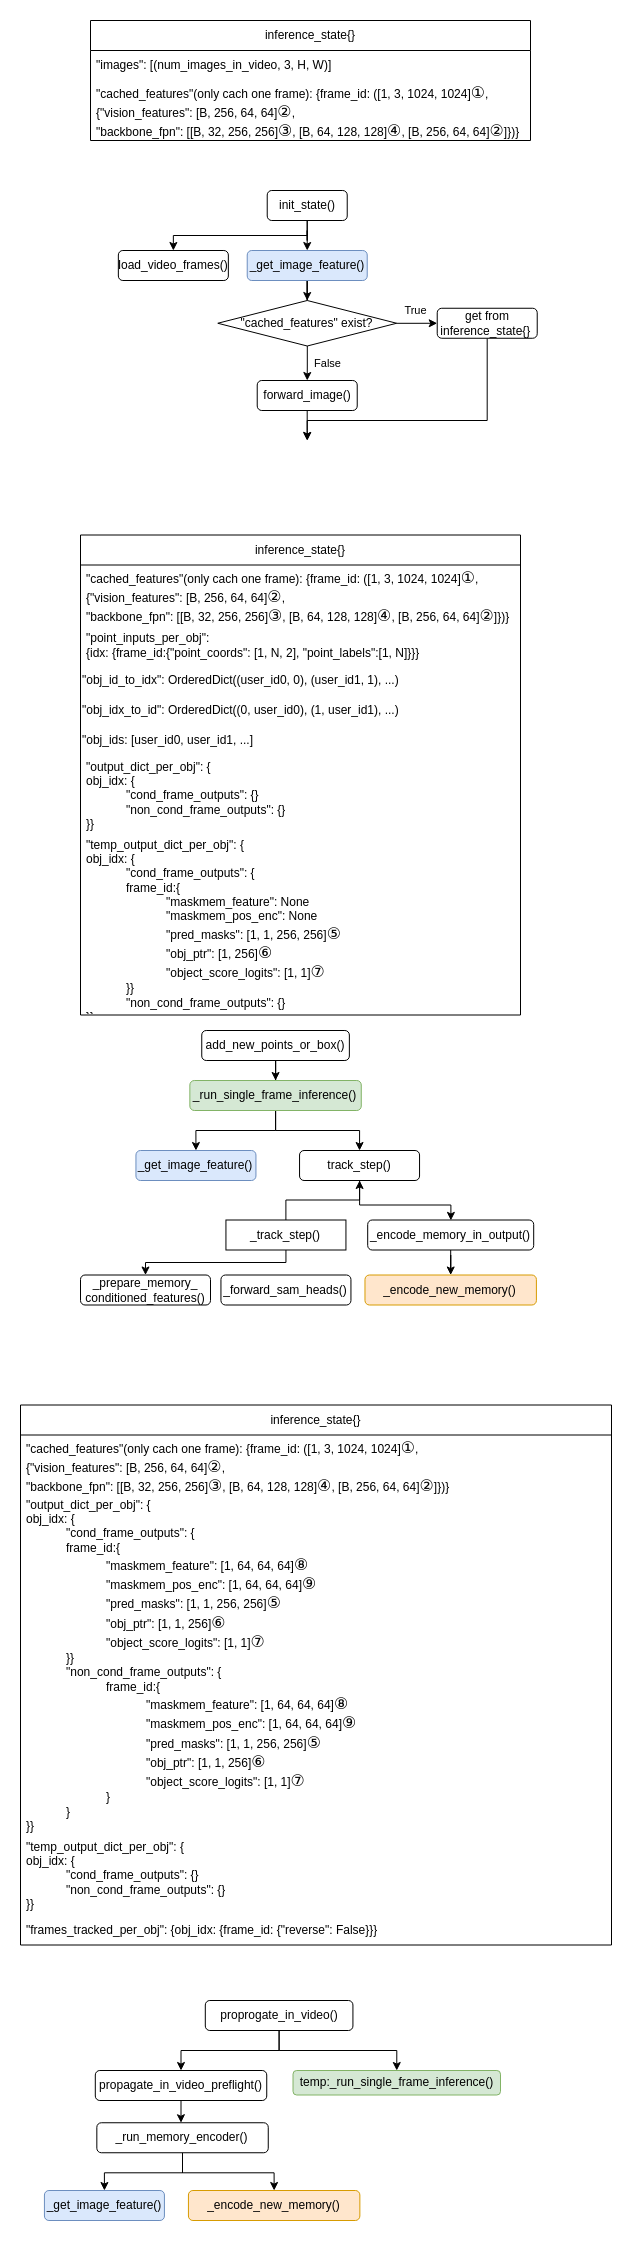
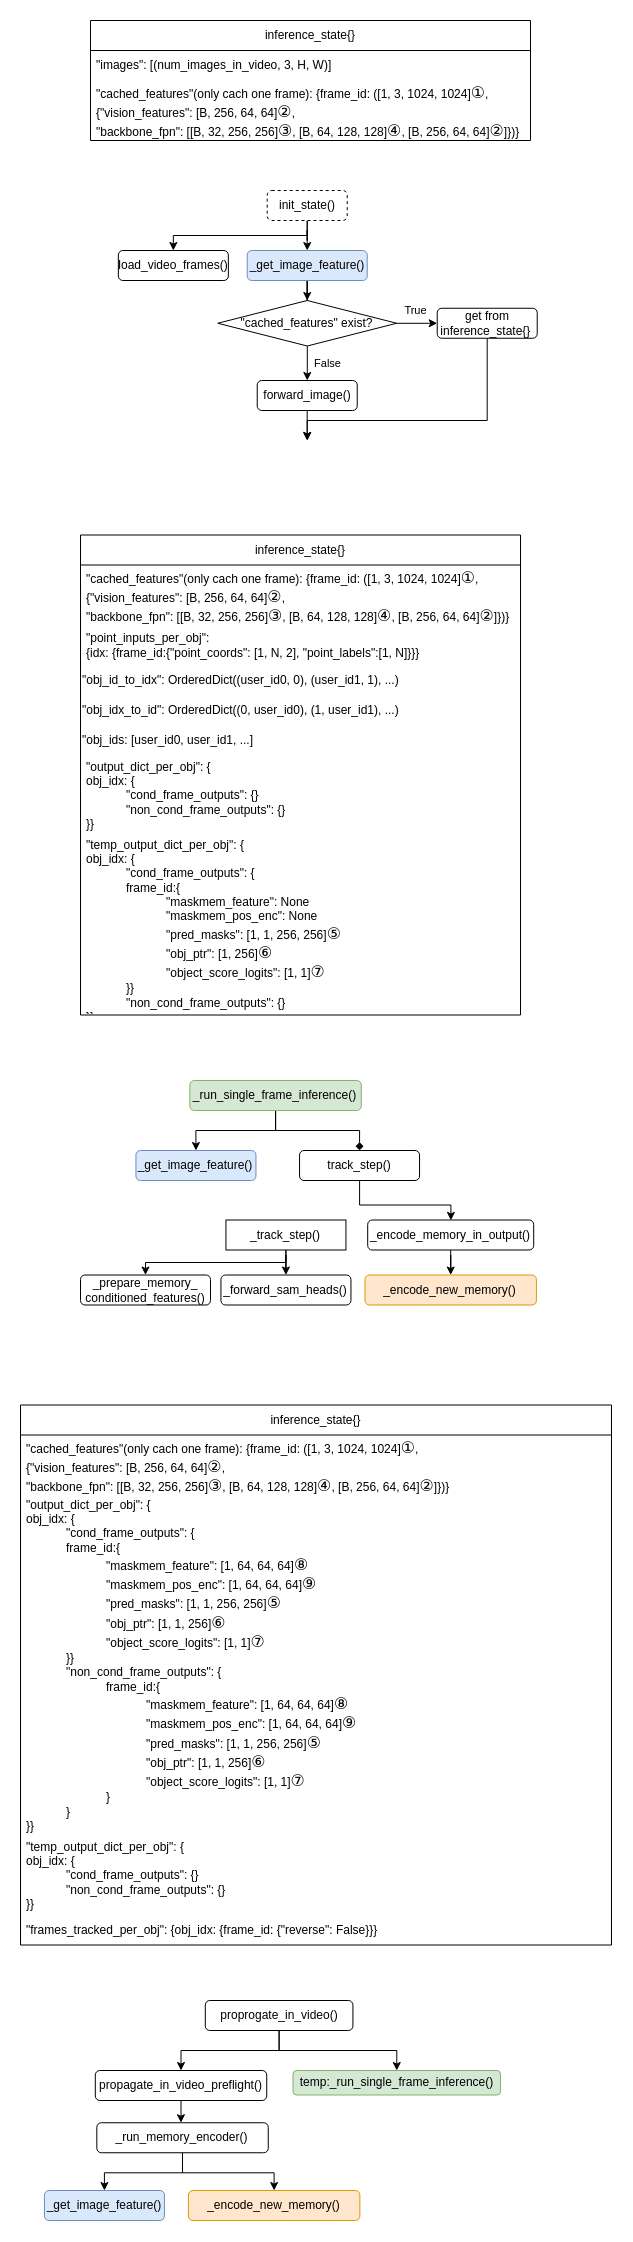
node "init_state()": style solid -> dashed
node "add_new_points_or_box()": removed
edge "add_new_points_or_box()" -> "_run_single_frame_inference()": removed
edge "_run_single_frame_inference()" -> "track_step()": arrowhead classic -> diamond
edge "_track_step()" -> "track_step()": now "_track_step()" -> "_forward_sam_heads()"
